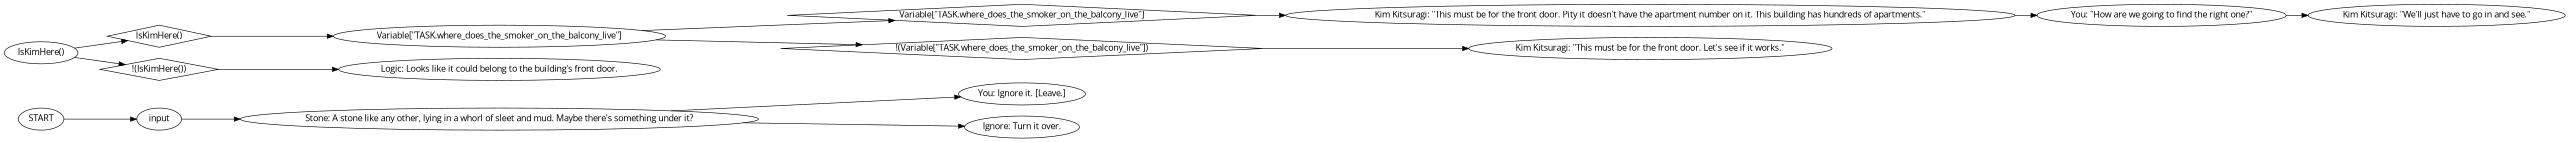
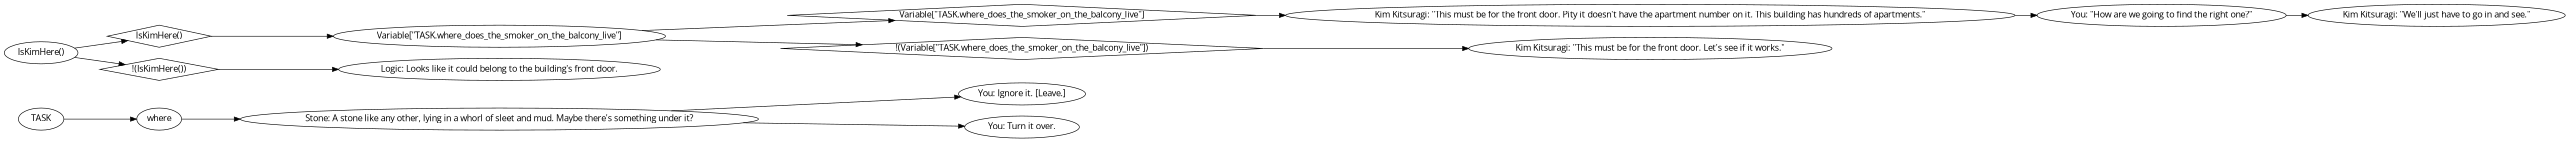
node "START": label "START" -> "TASK"
node "input": label "input" -> "where"
node "Ignore: Turn it over.": label "Ignore: Turn it over." -> "You: Turn it over."
